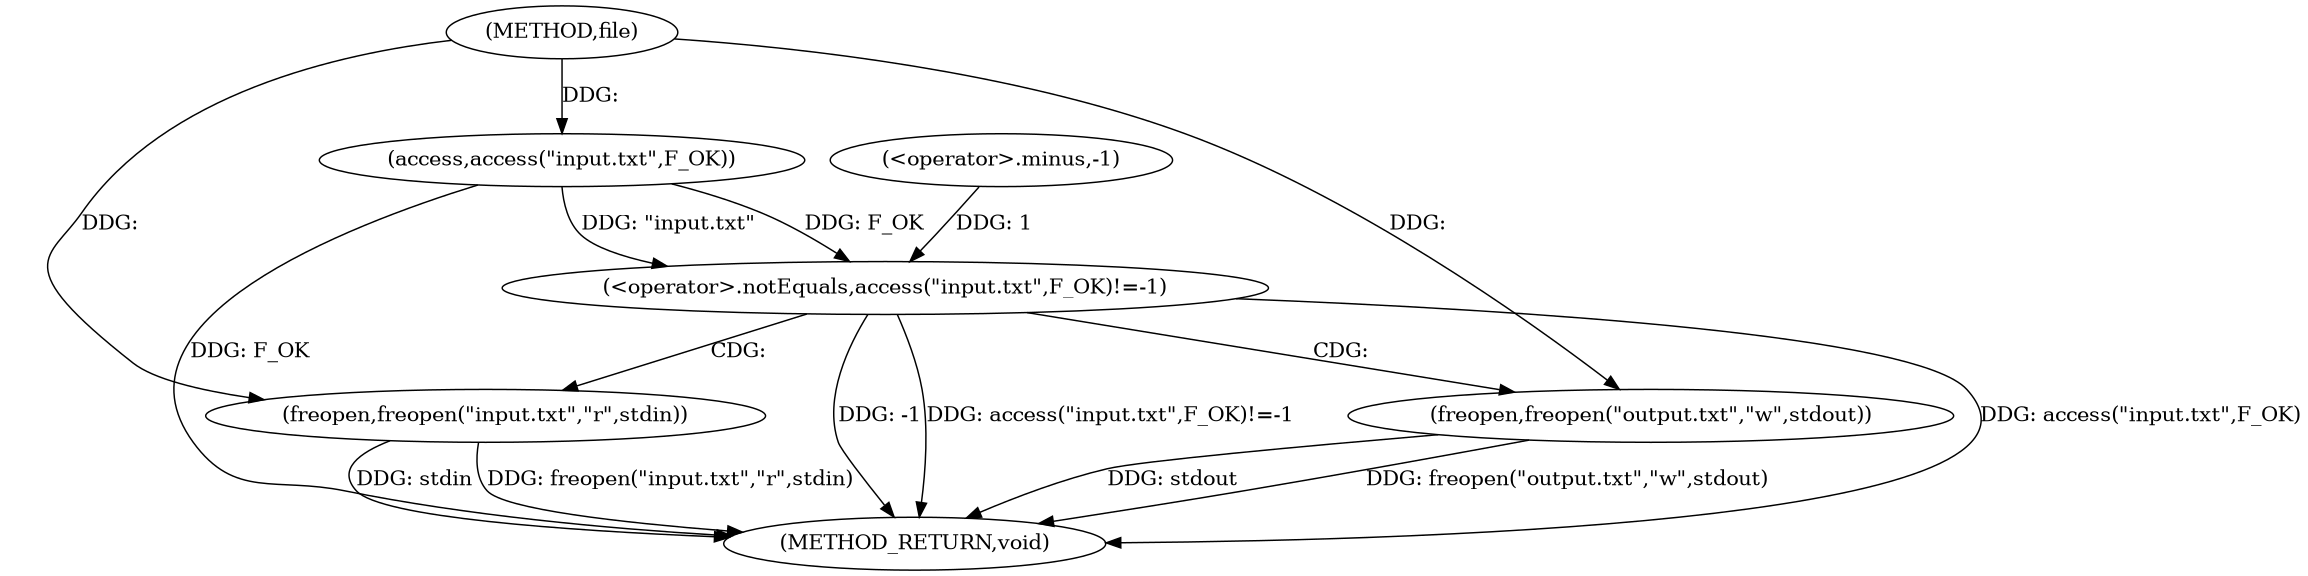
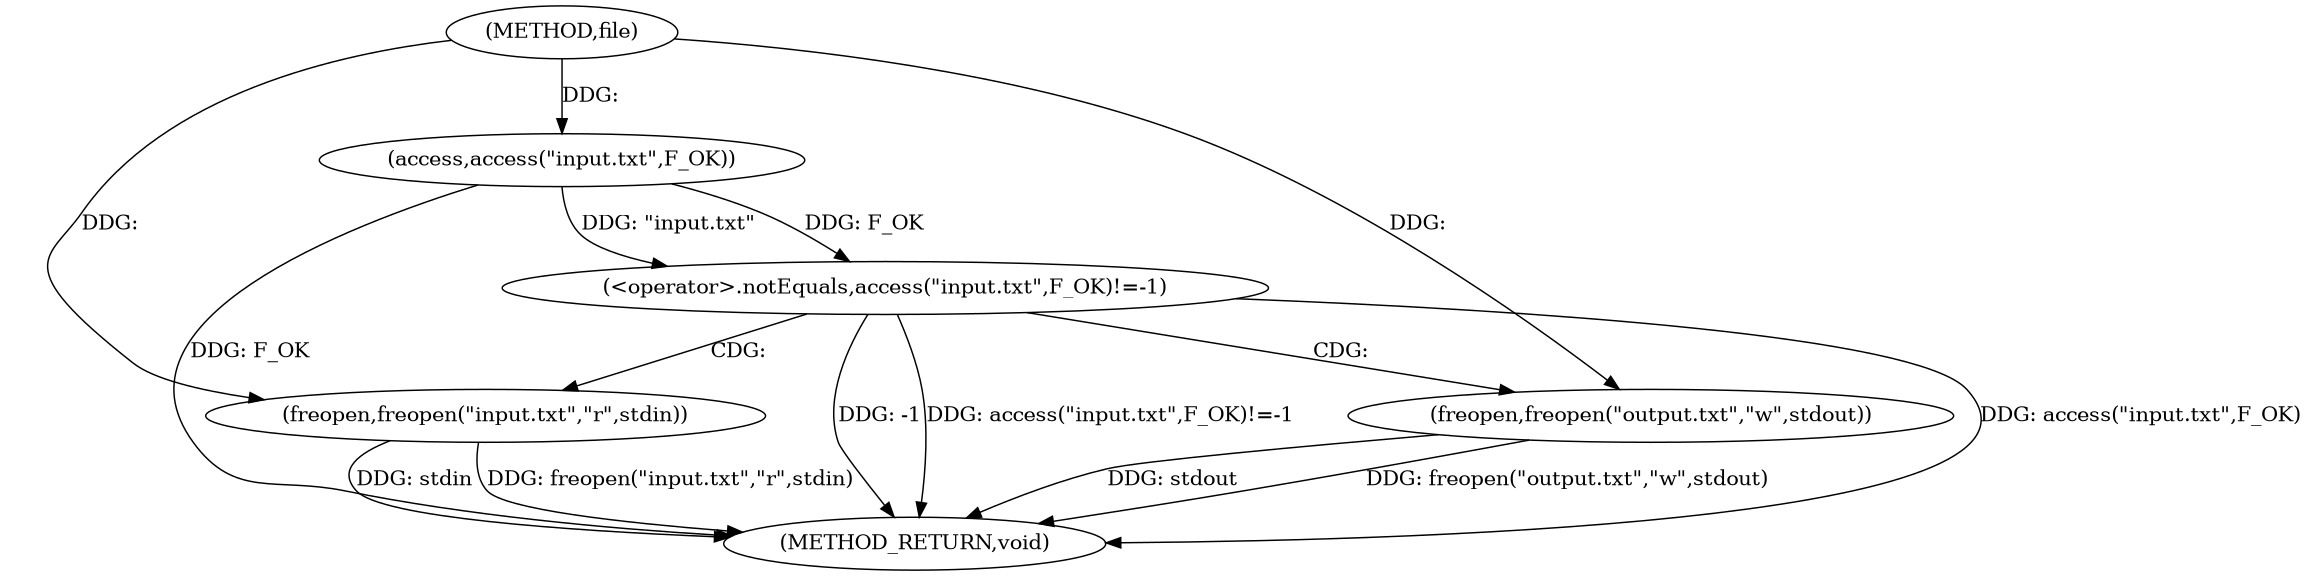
node "(<operator>.minus,-1)": removed
